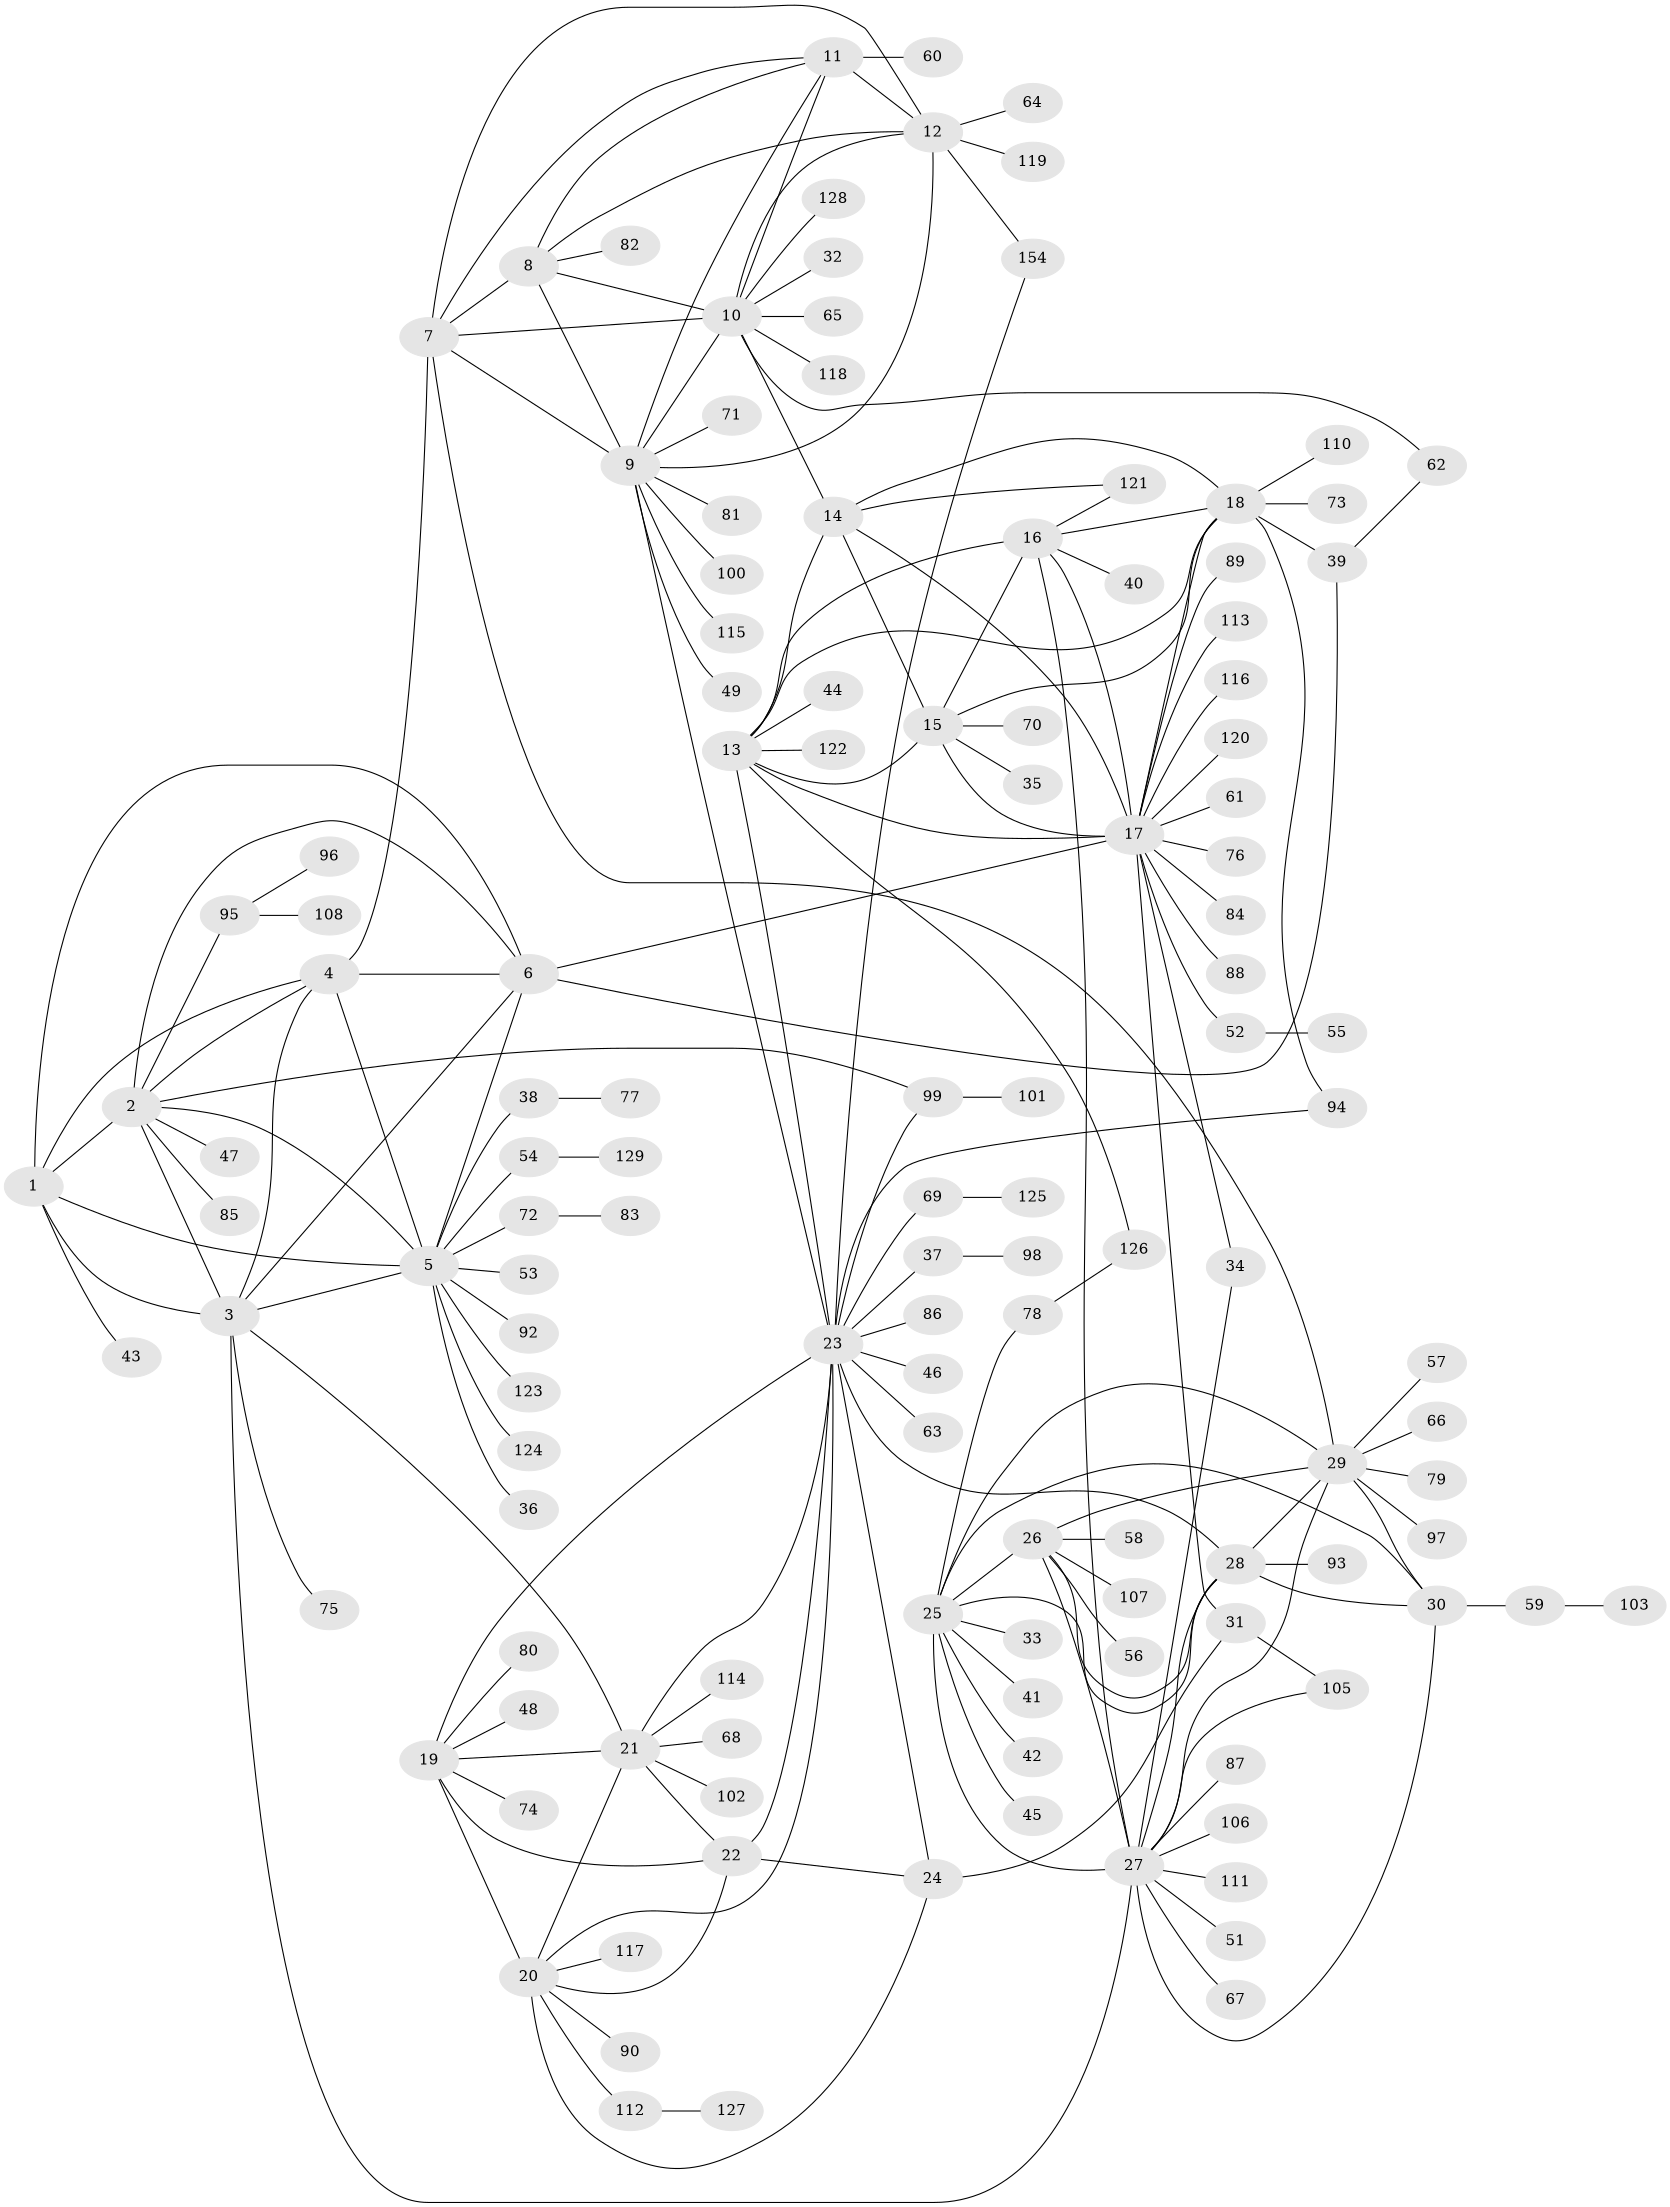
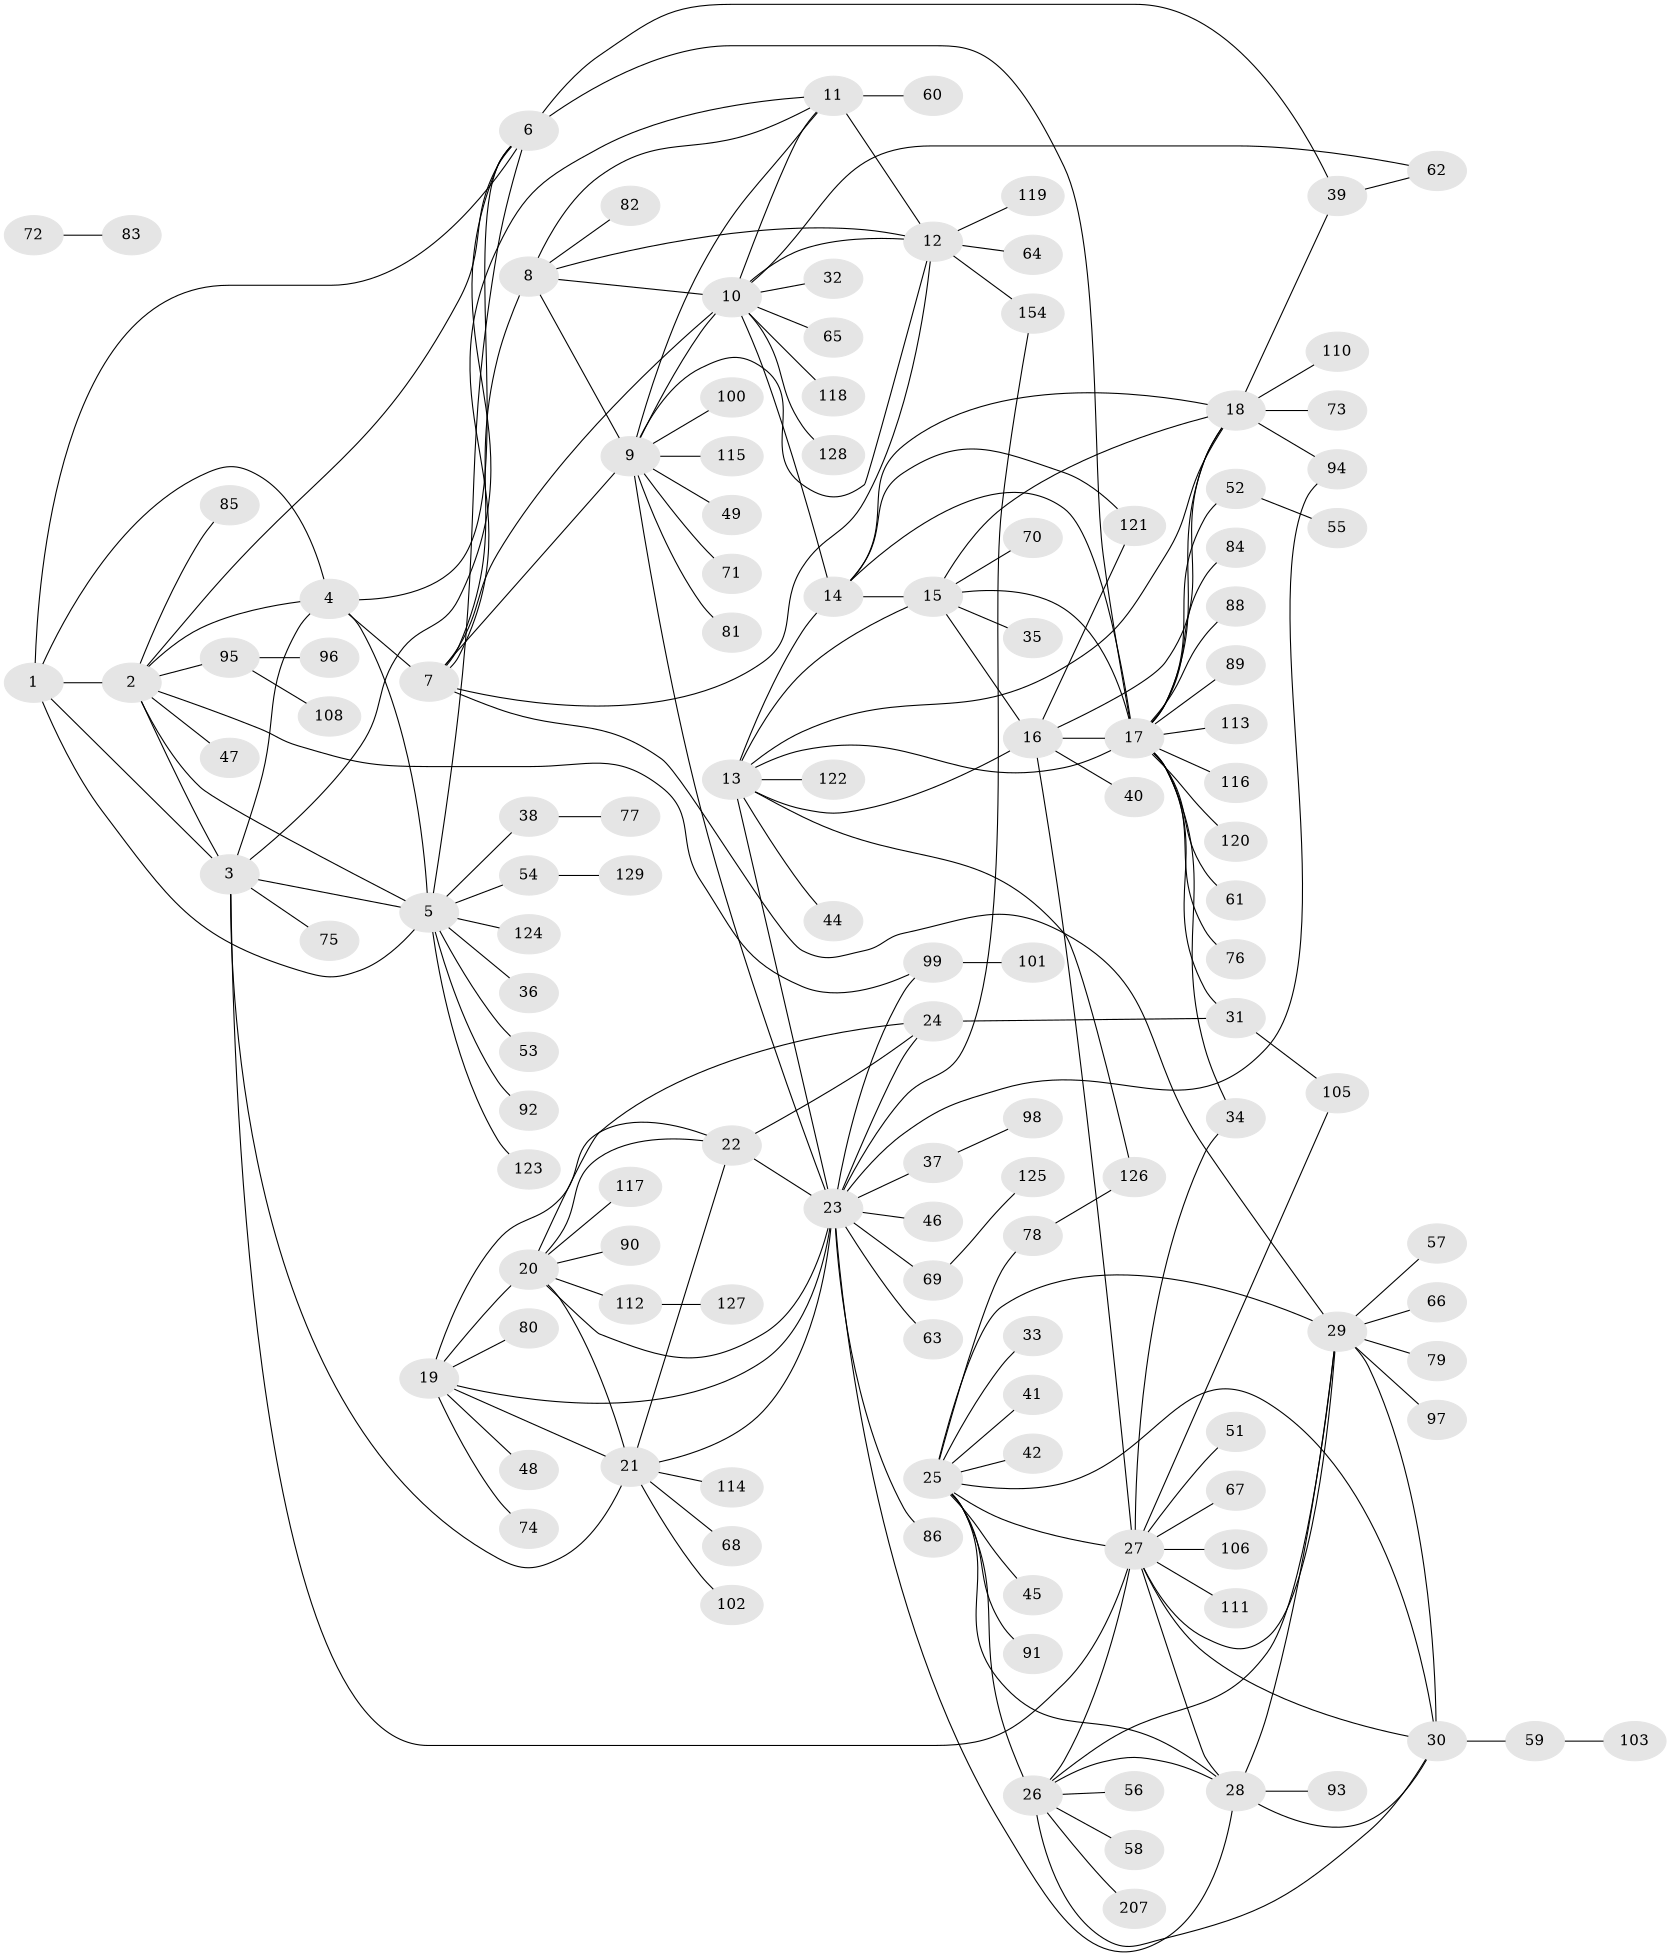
edge "72" -- "5": removed
node "43": removed
node "107": label "107" -> "207"
node "91": added
node "87": removed
edge "30" -- "26": added
